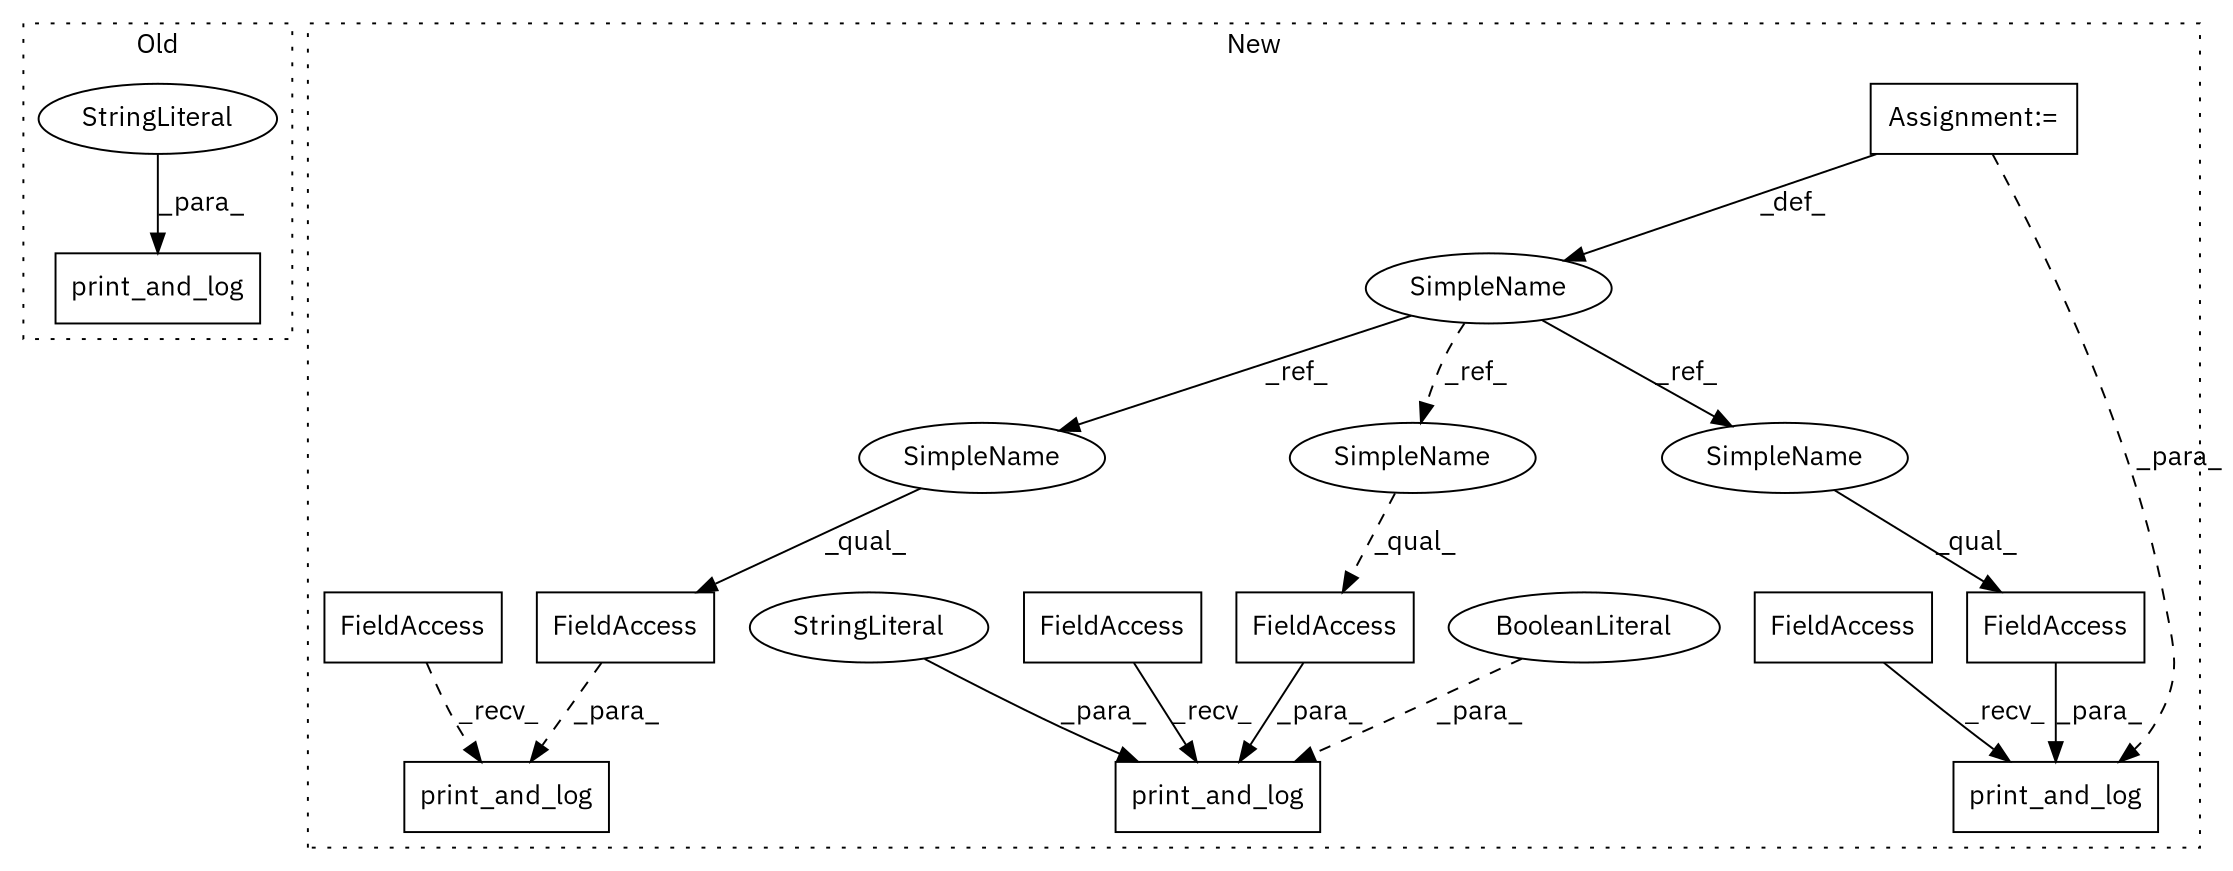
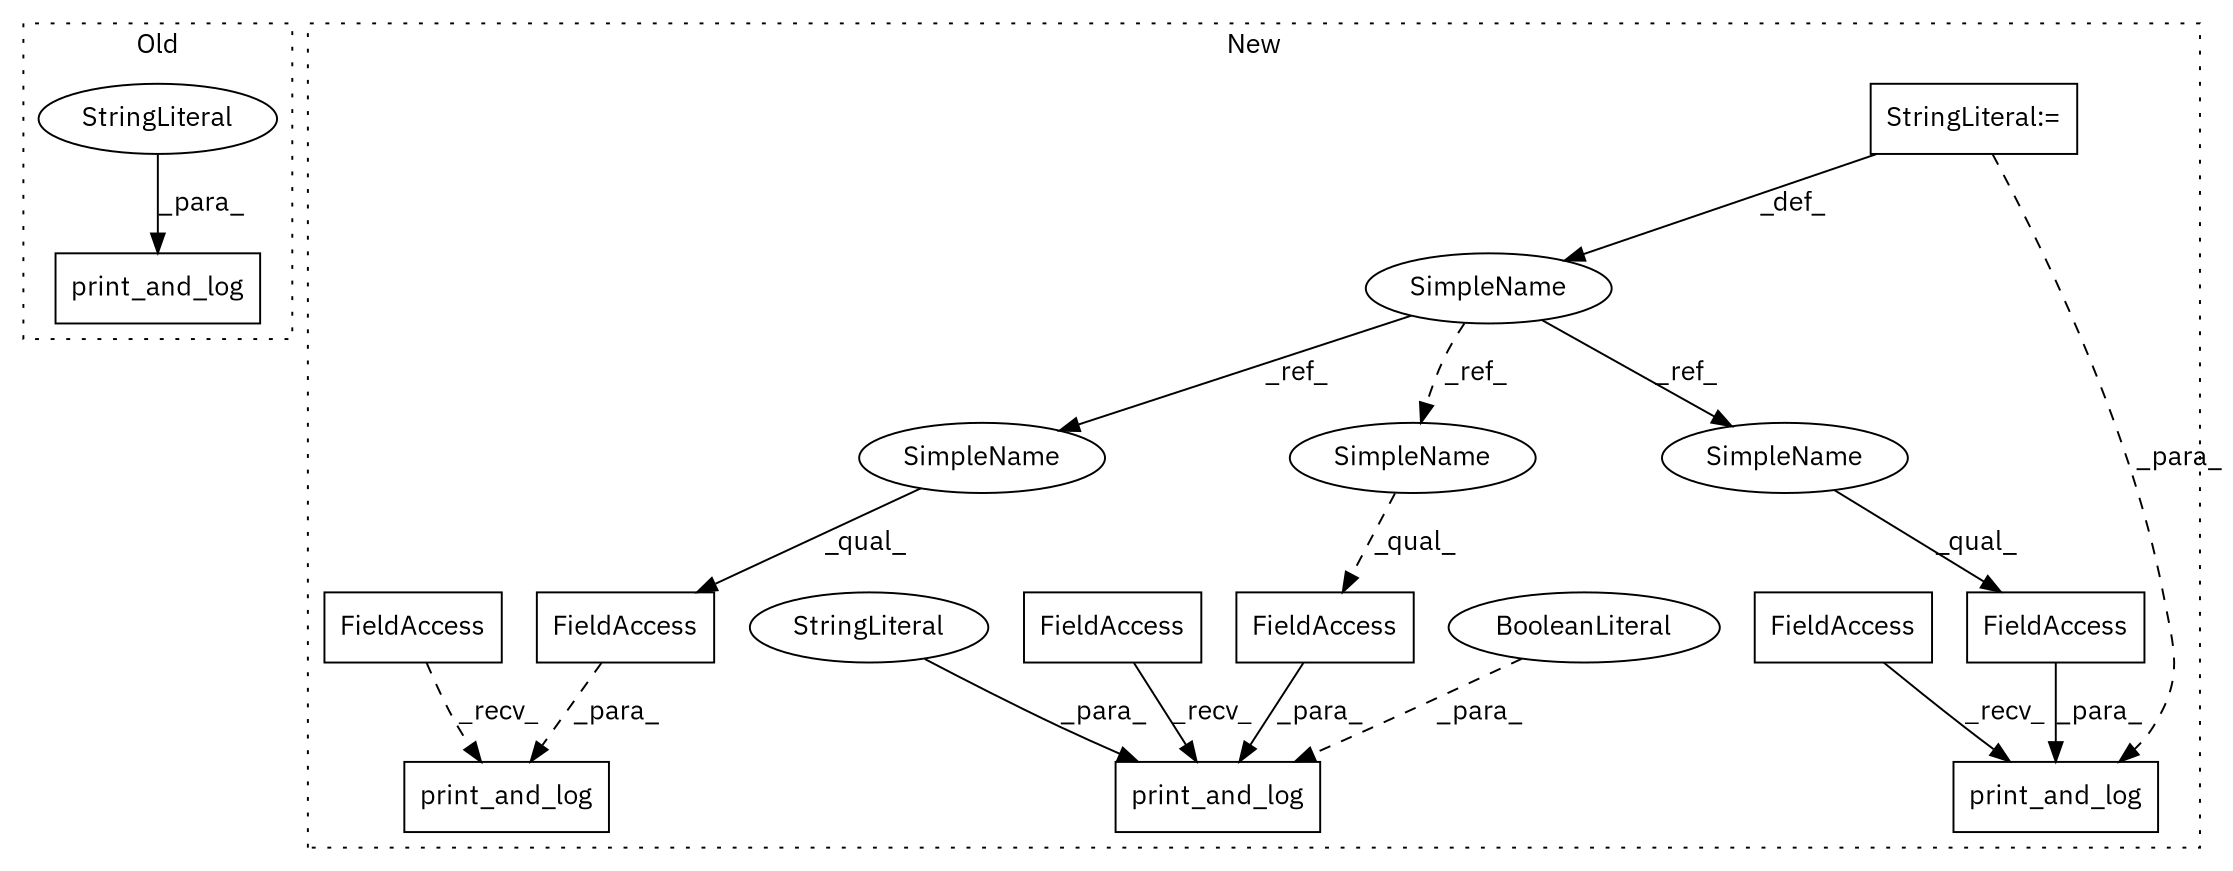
node "Assignment:=": label "Assignment:=" -> "StringLiteral:="
